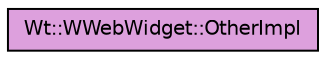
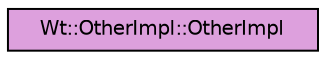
node "Wt::WWebWidget::OtherImpl": label "Wt::WWebWidget::OtherImpl" -> "Wt::OtherImpl::OtherImpl"
